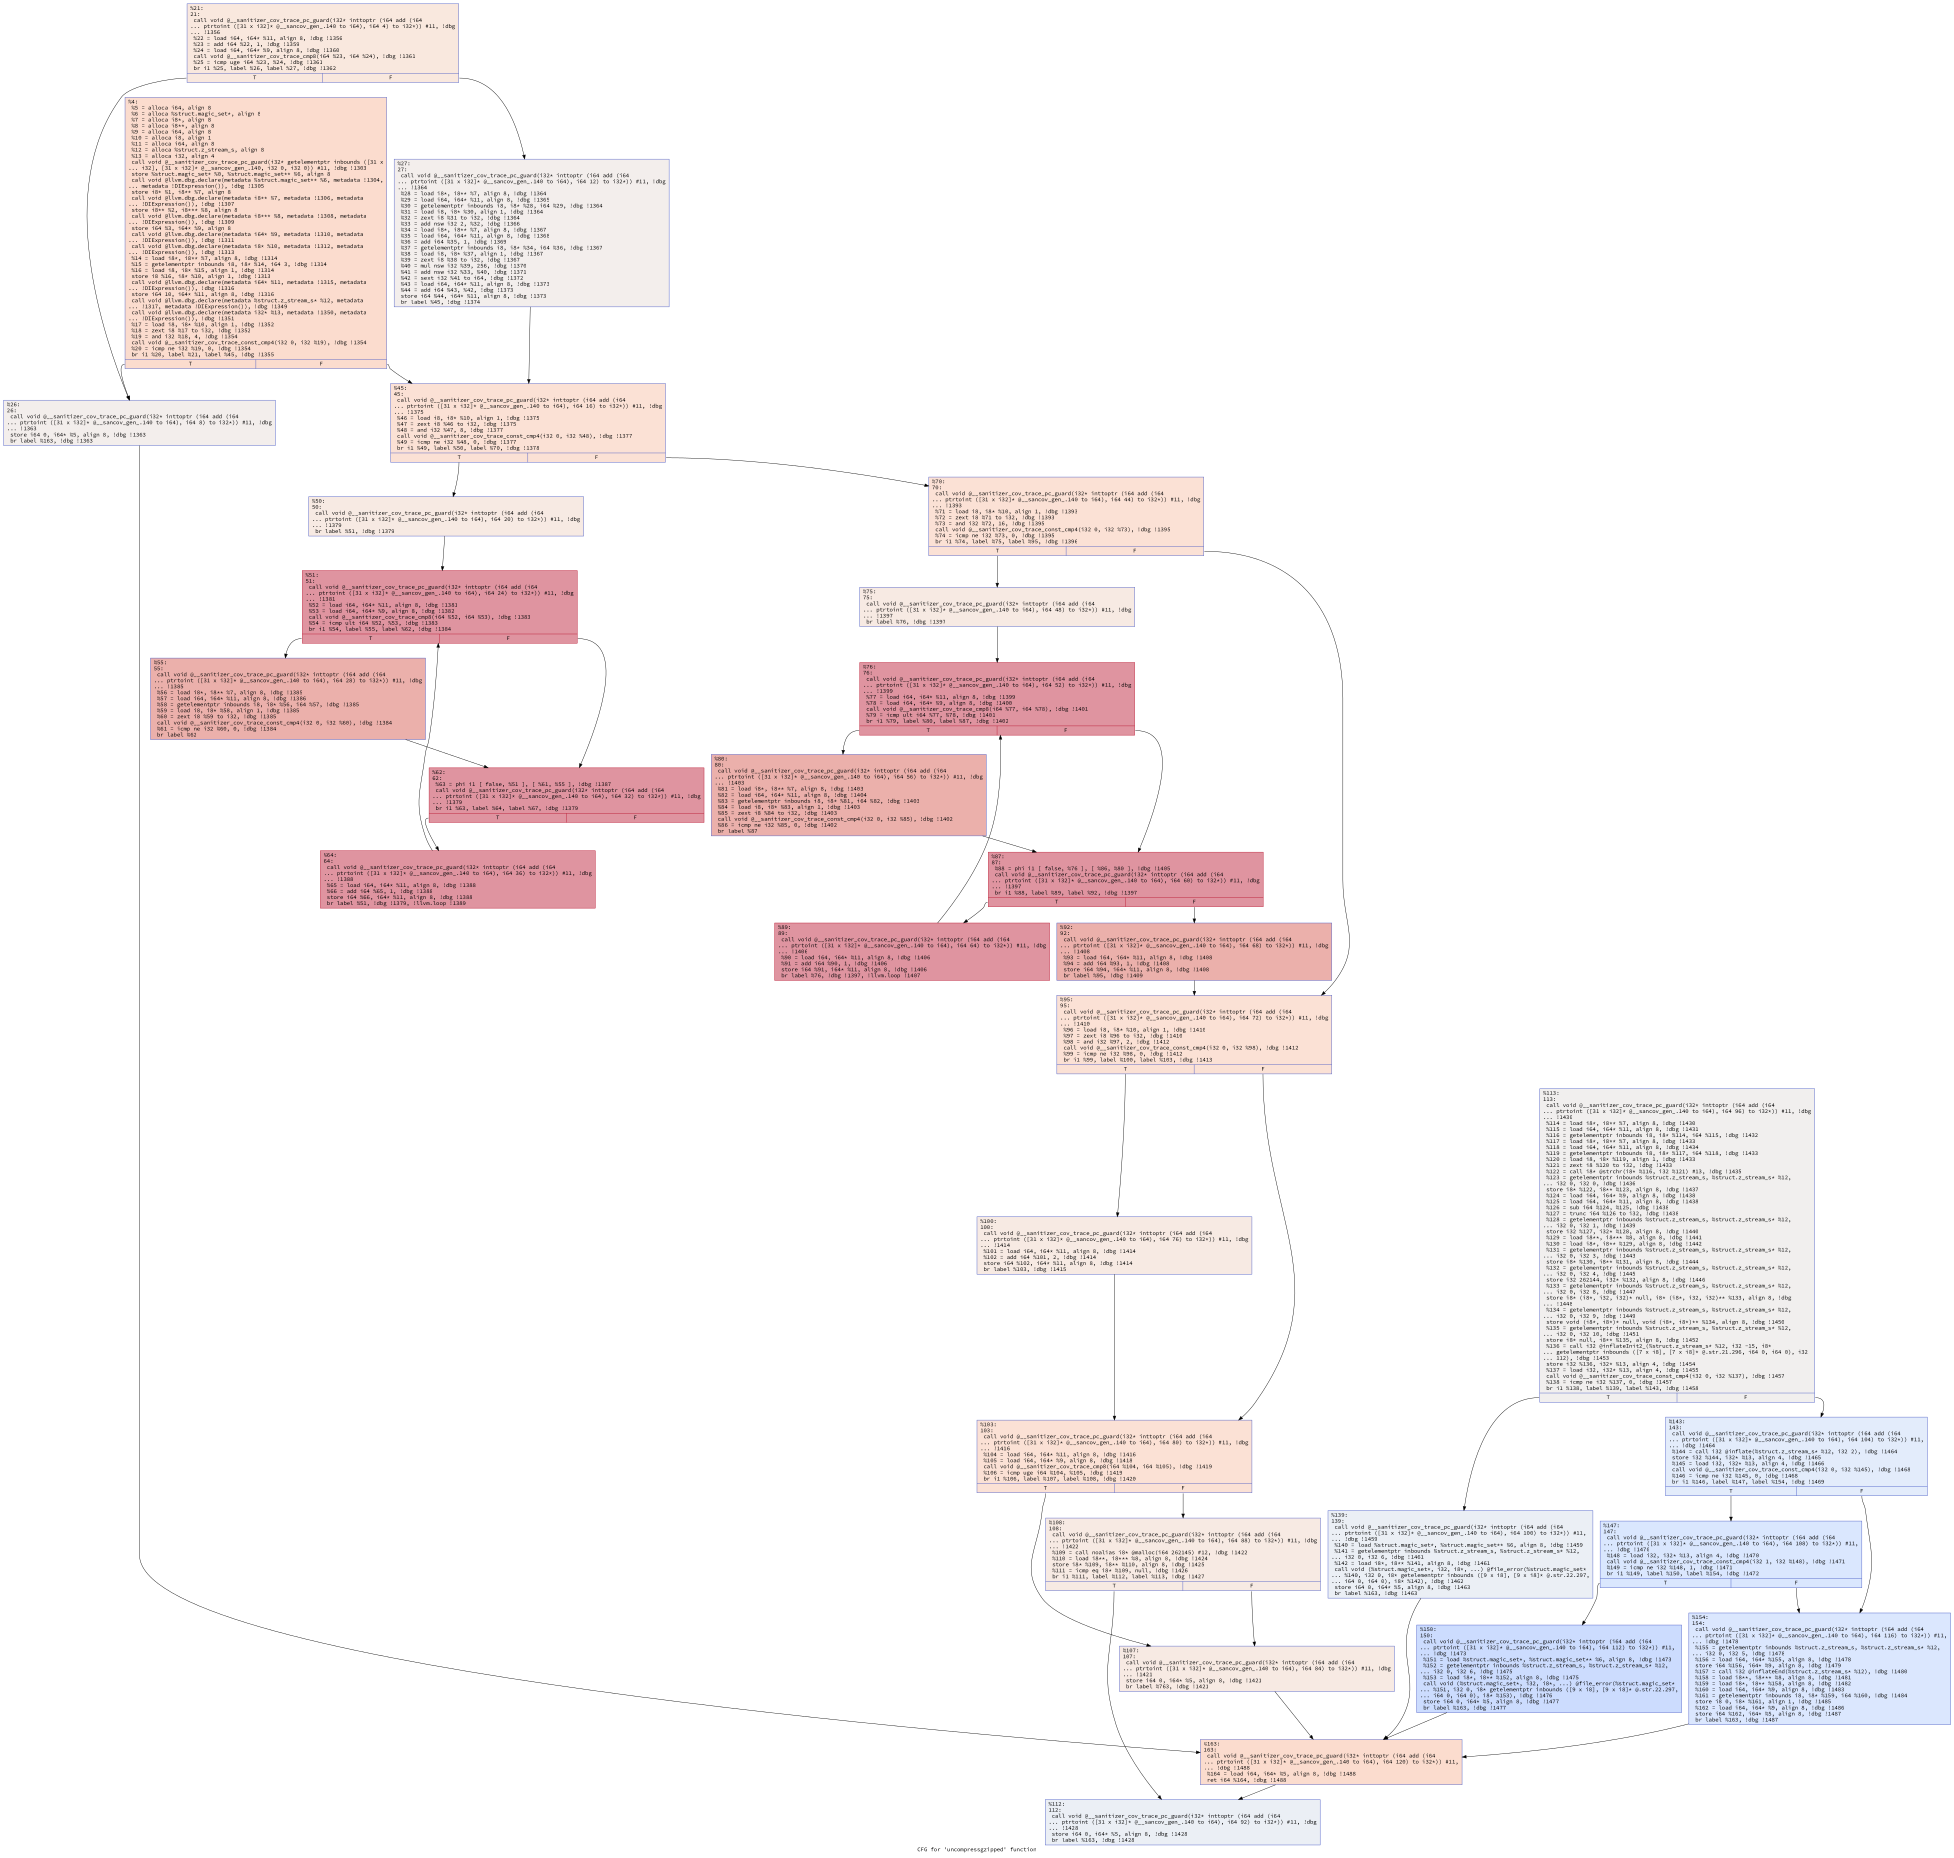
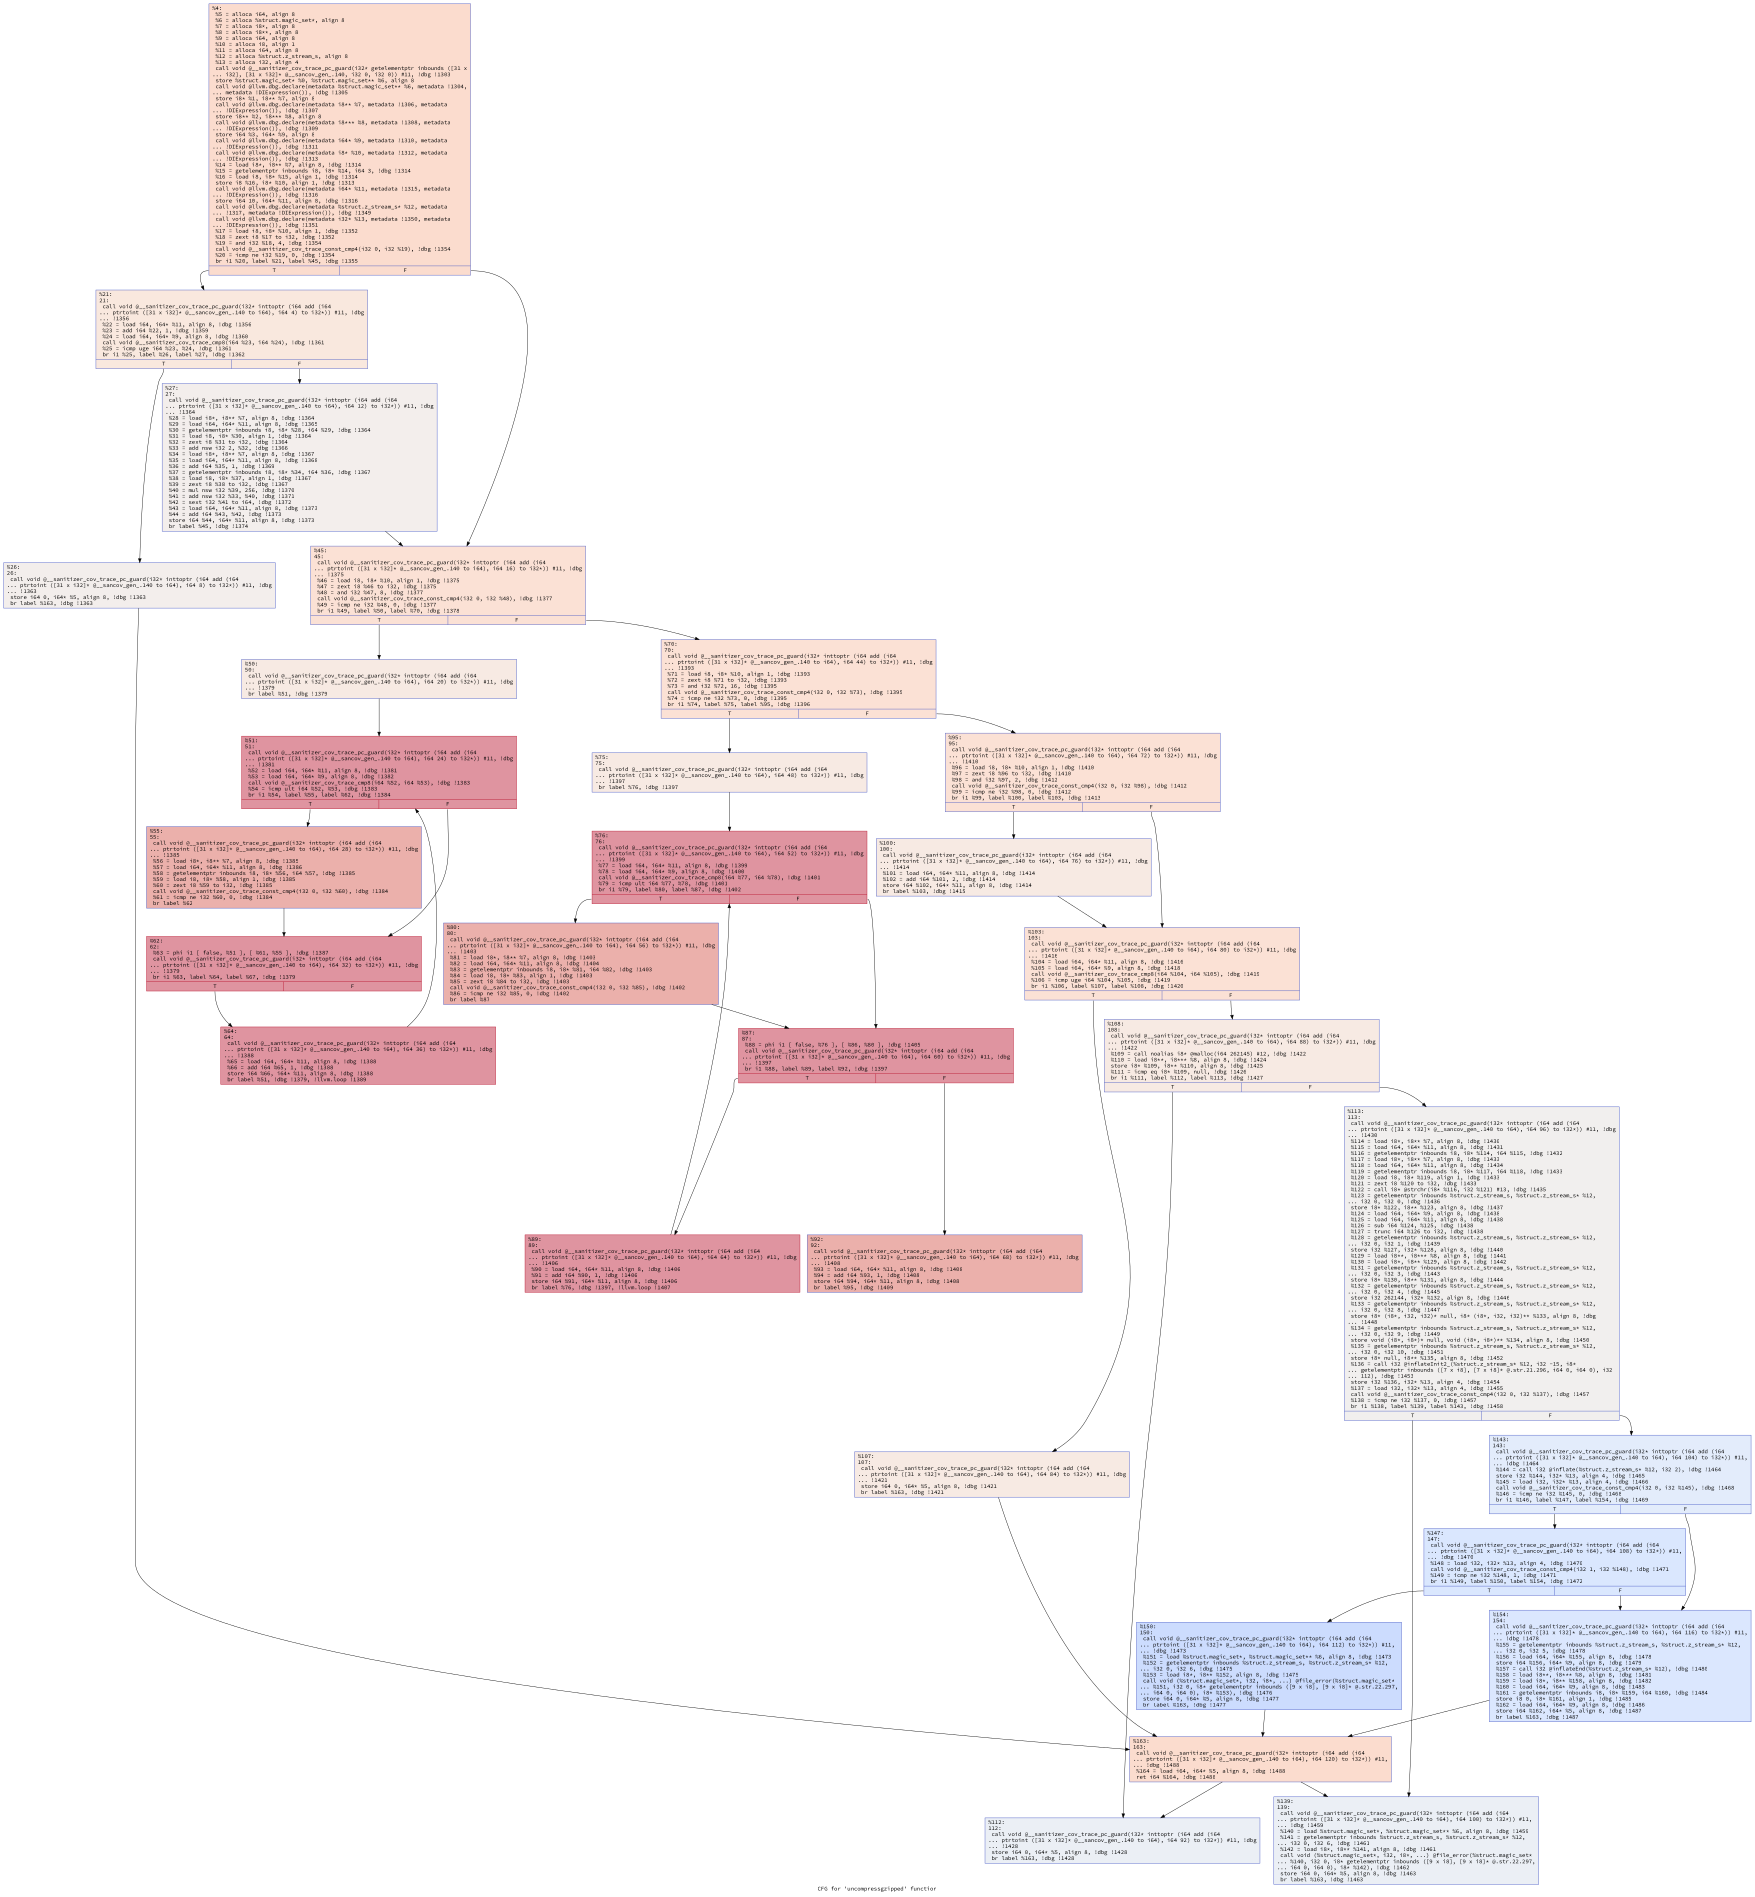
edge "%4:" -> "%26:": now "%4:" -> "%21:"
edge "%92:" -> "%95:": removed
edge "%108:" -> "%107:": now "%108:" -> "%113:"
edge "%139:" -> "%163:": reversed
node "%107:": text "br label %763, !dbg !1421" -> "br label %163, !dbg !1421"
